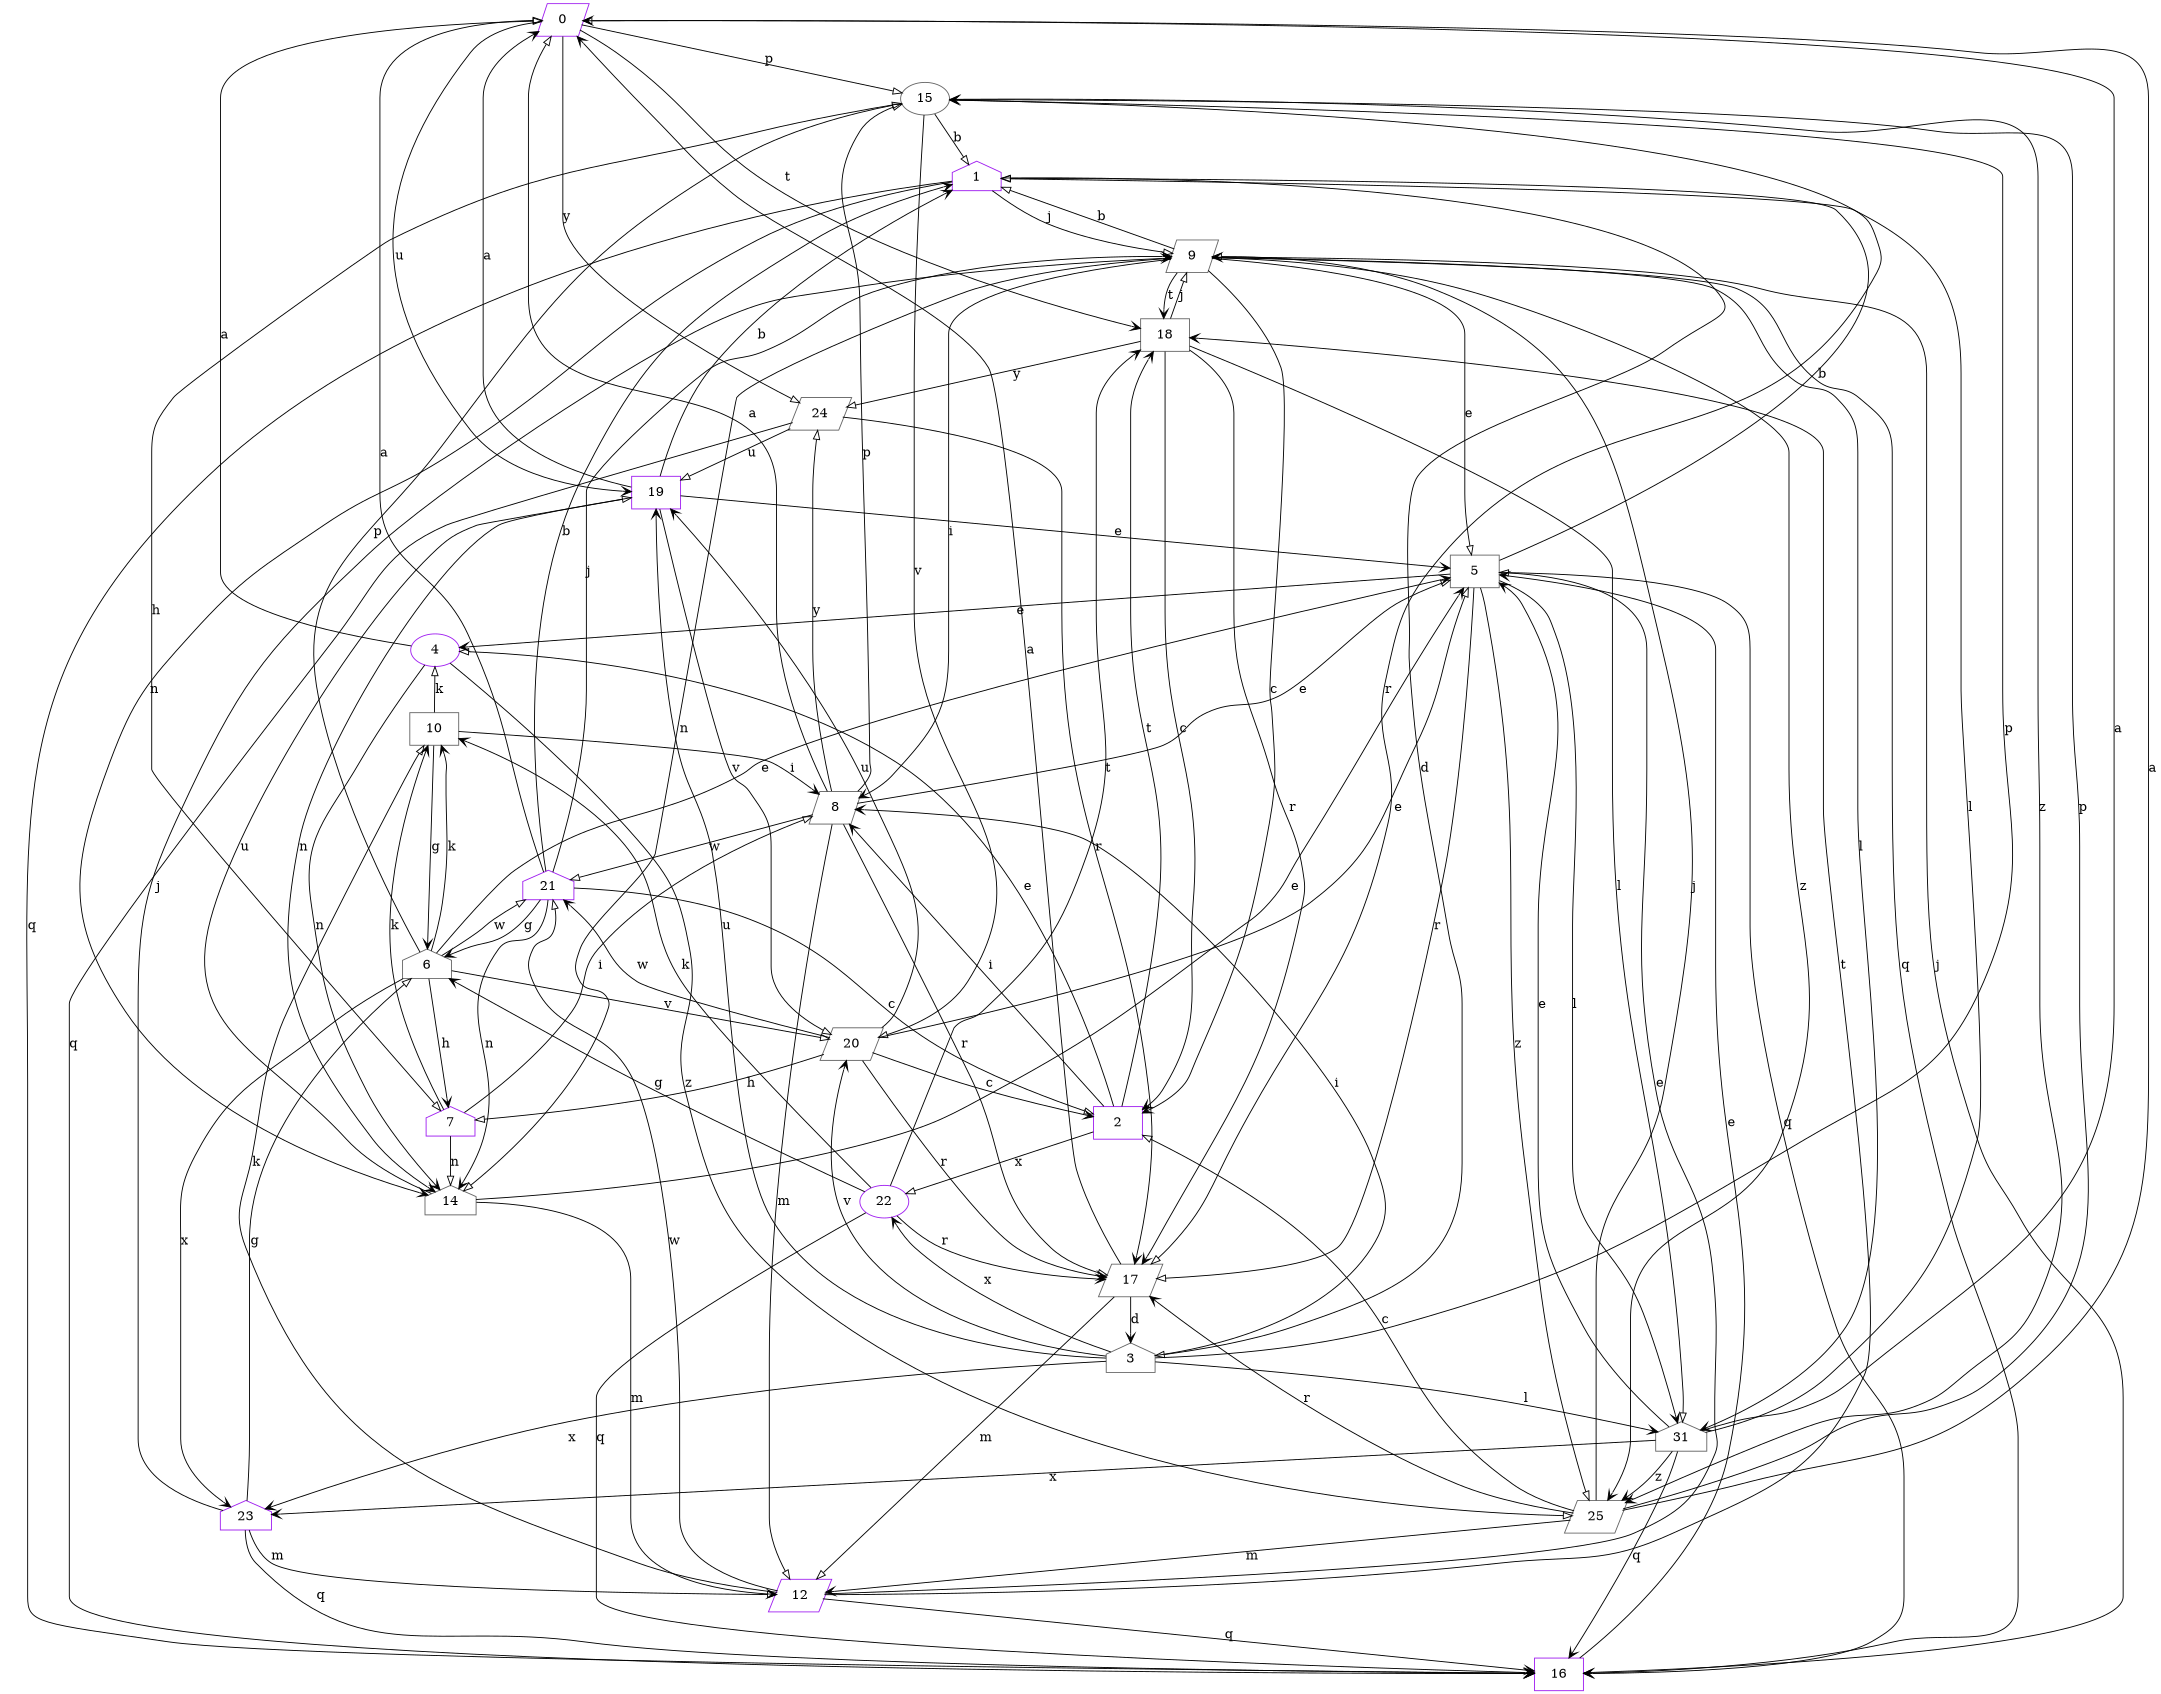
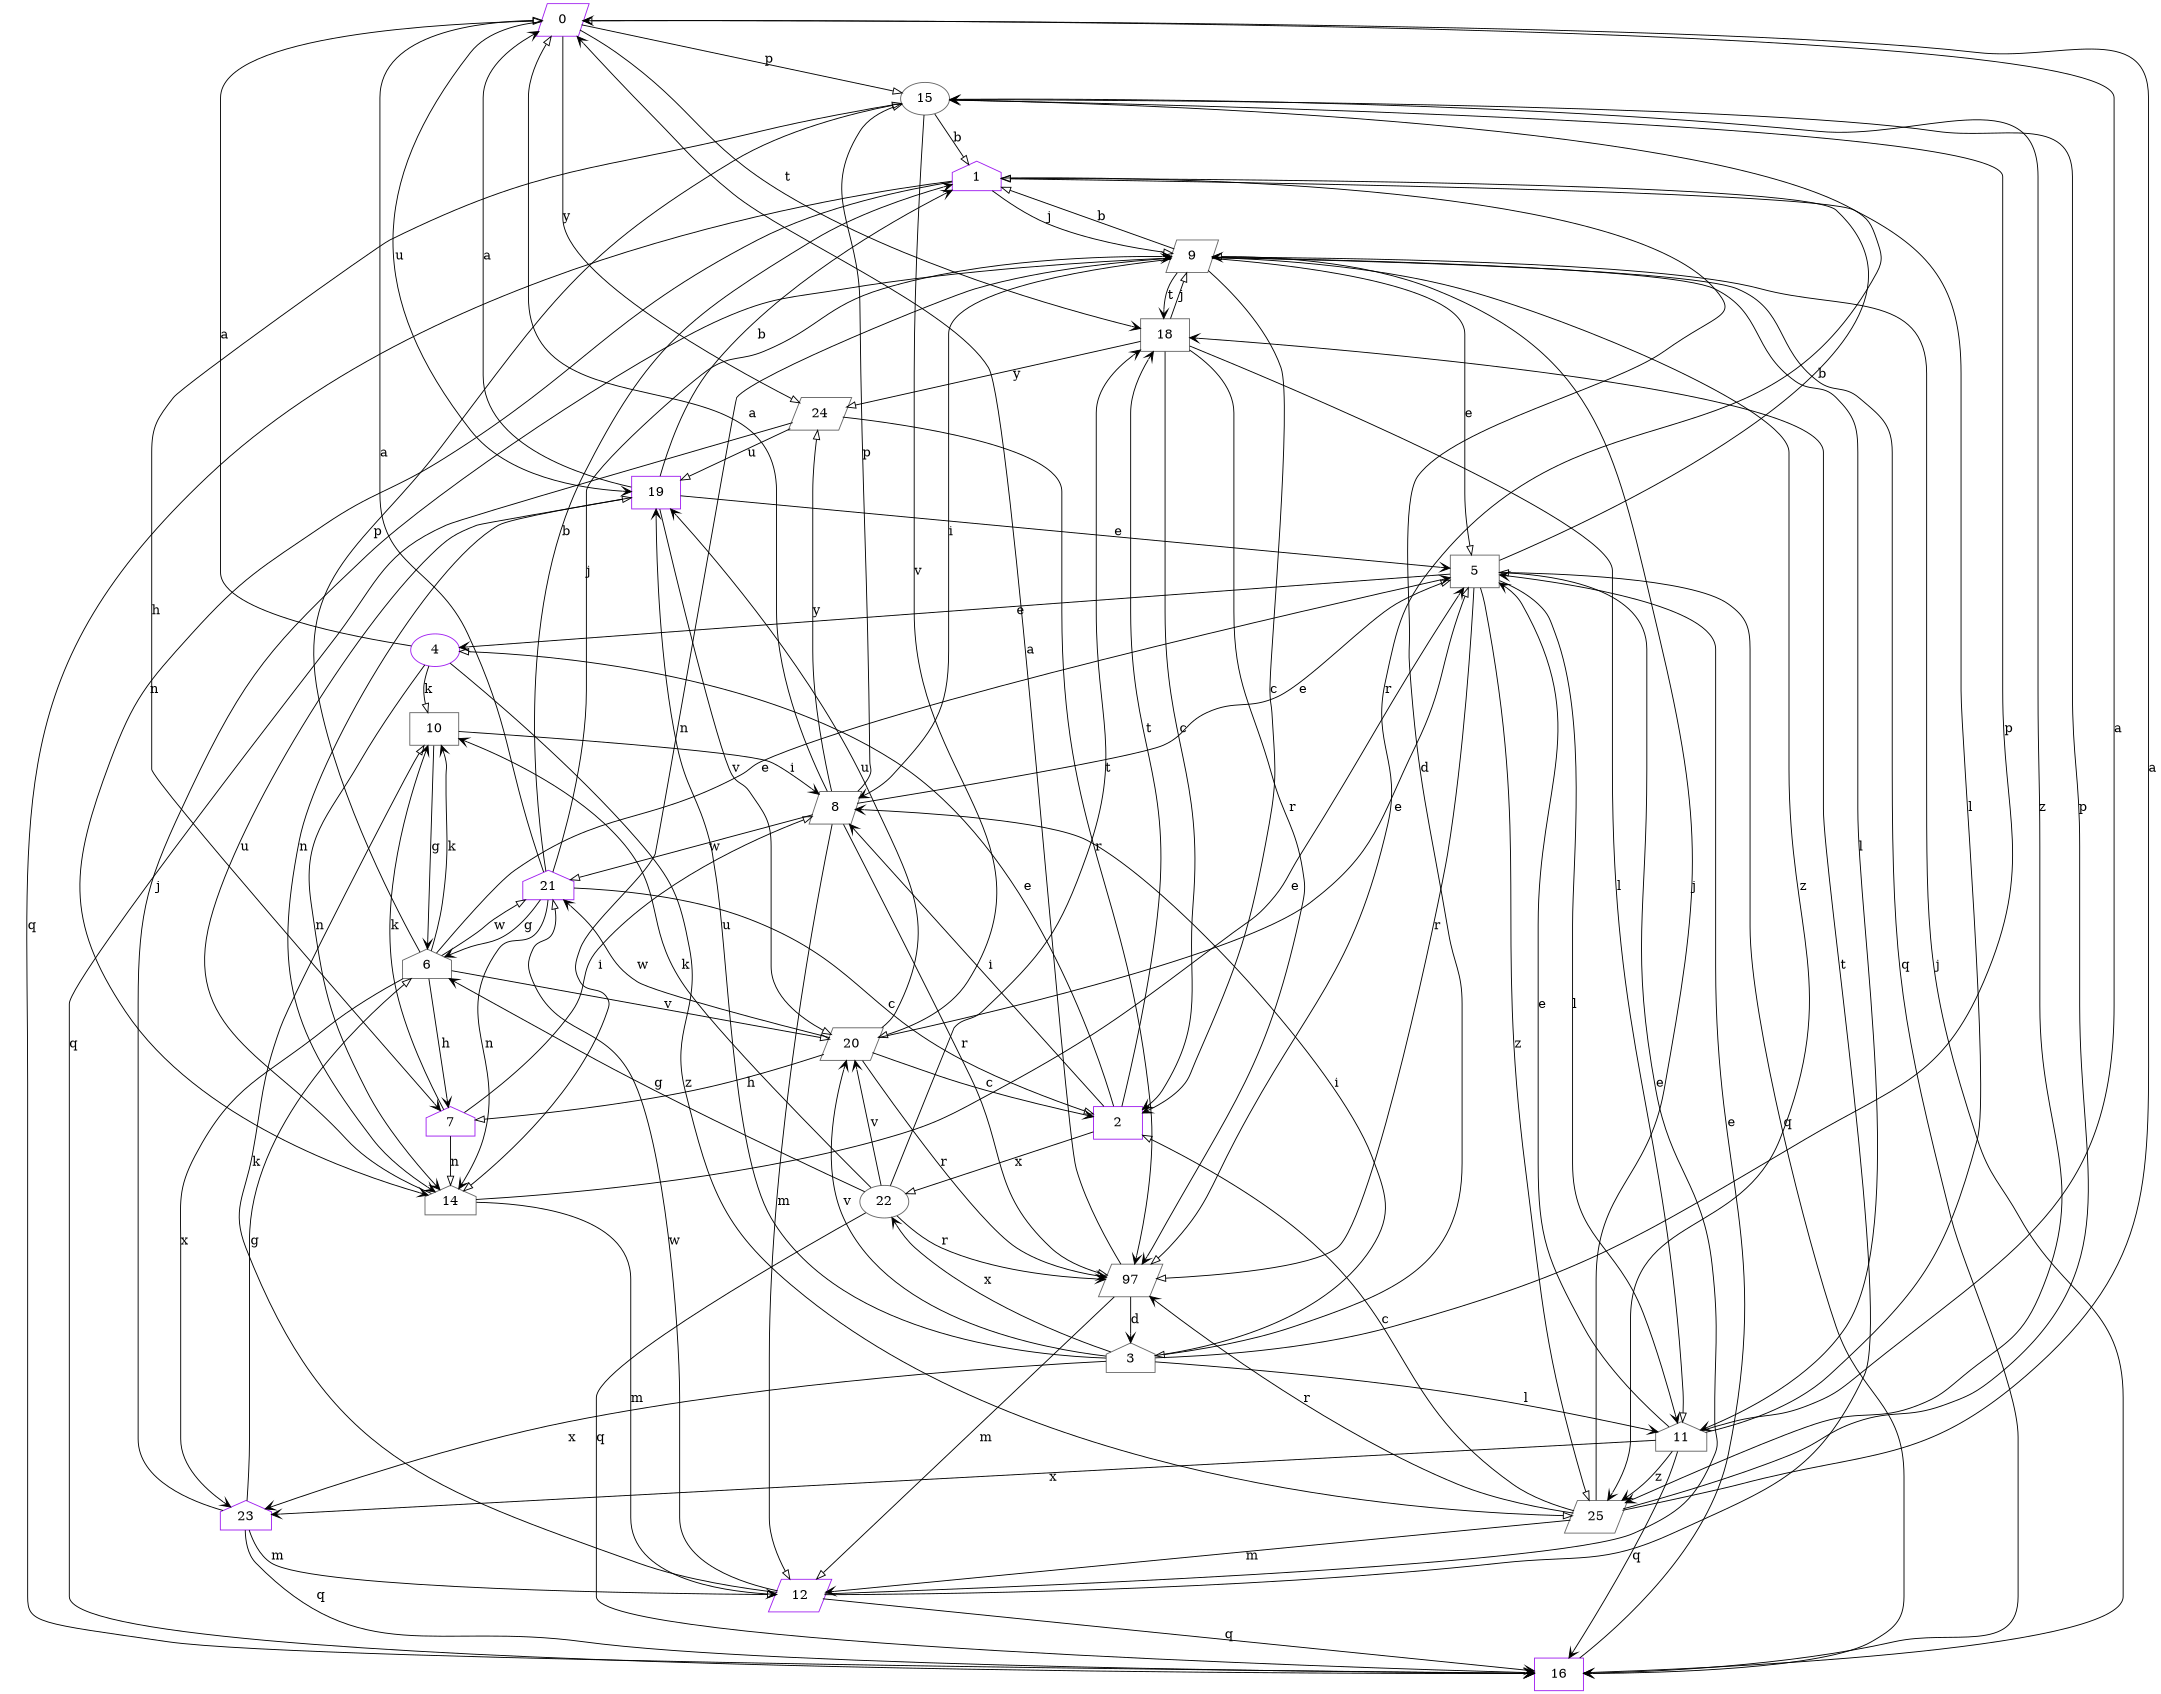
edge "15" -> "7": arrowhead onormal -> vee
edge "10" -> "4": reversed
edge "22" -> "20": added, label "v"
node "22": color purple -> gray40
node "17": label "17" -> "97"
node "31": label "31" -> "11"
